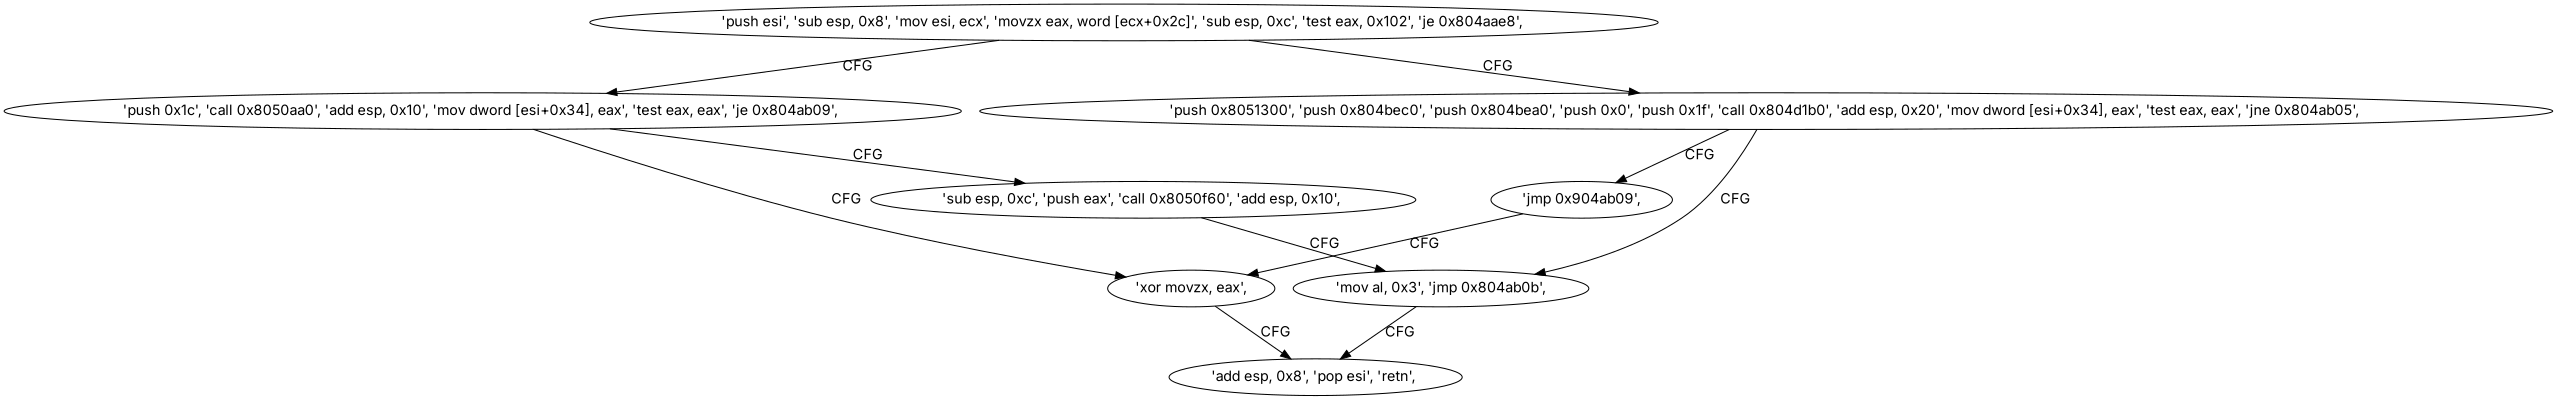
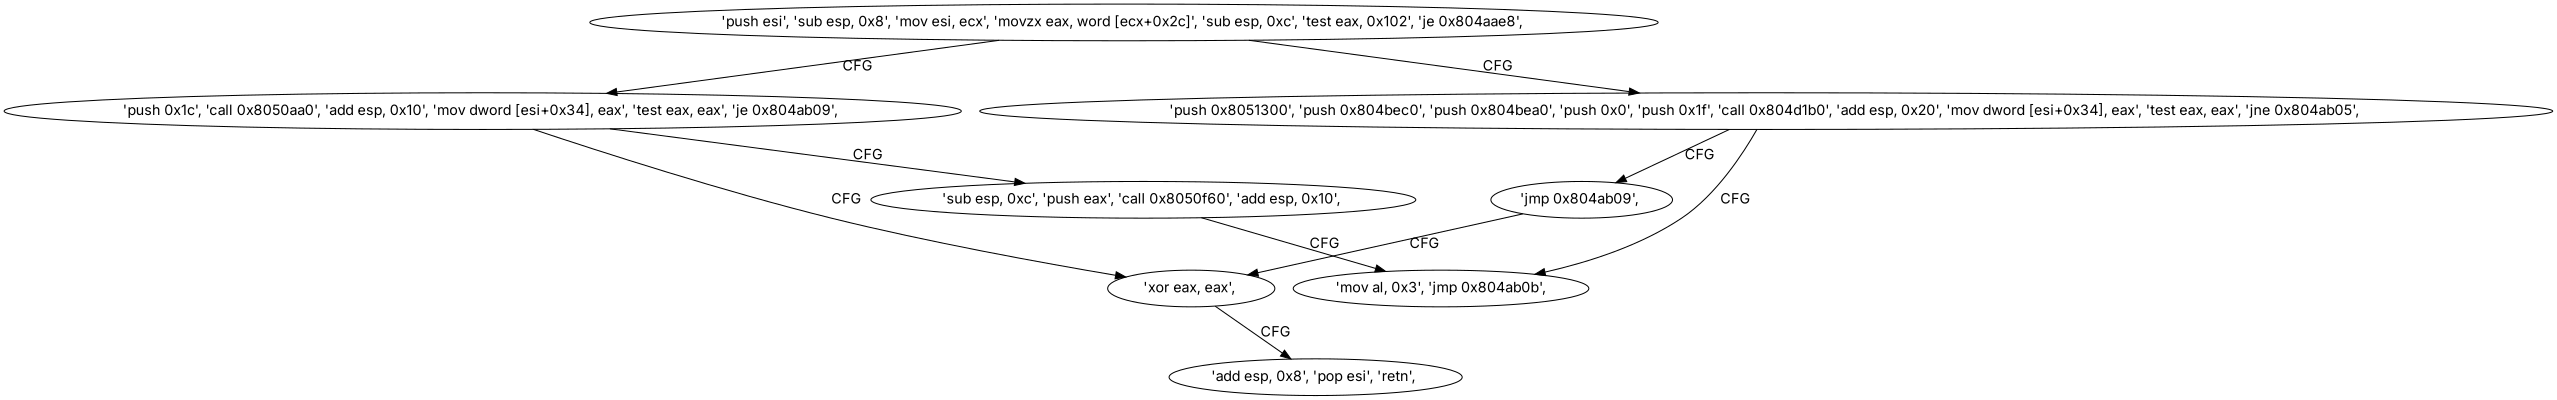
node "'jmp 0x904ab09',": label "'jmp 0x904ab09'," -> "'jmp 0x804ab09',"
node "'xor movzx, eax',": label "'xor movzx, eax'," -> "'xor eax, eax',"
edge "'mov al, 0x3', 'jmp 0x804ab0b'," -> "'add esp, 0x8', 'pop esi', 'retn',": removed, label "CFG"
